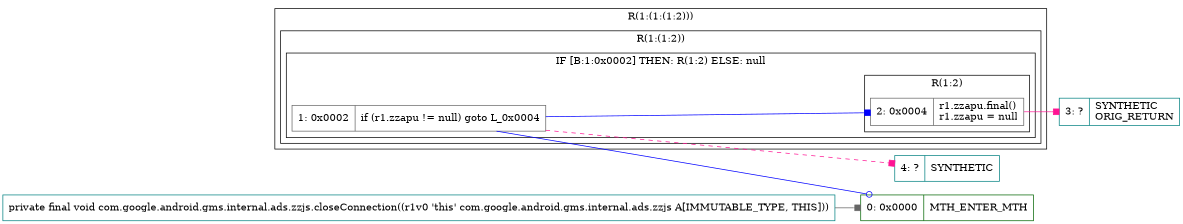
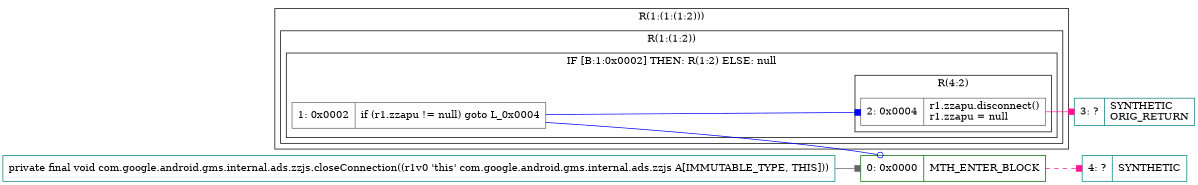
cluster "R(1:2)": label "R(1:2)" -> "R(4:2)"
node "2: 0x0004": text "r1.zzapu.final()" -> "r1.zzapu.disconnect()"
edge "1: 0x0002" -> "4: ?": now "0: 0x0000" -> "4: ?"
node "0: 0x0000": text "MTH_ENTER_MTH" -> "MTH_ENTER_BLOCK"
